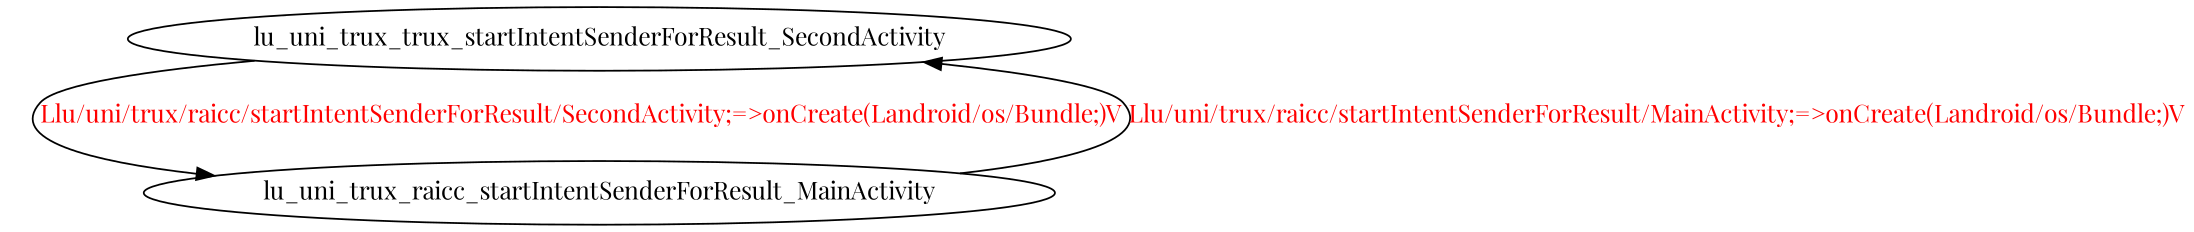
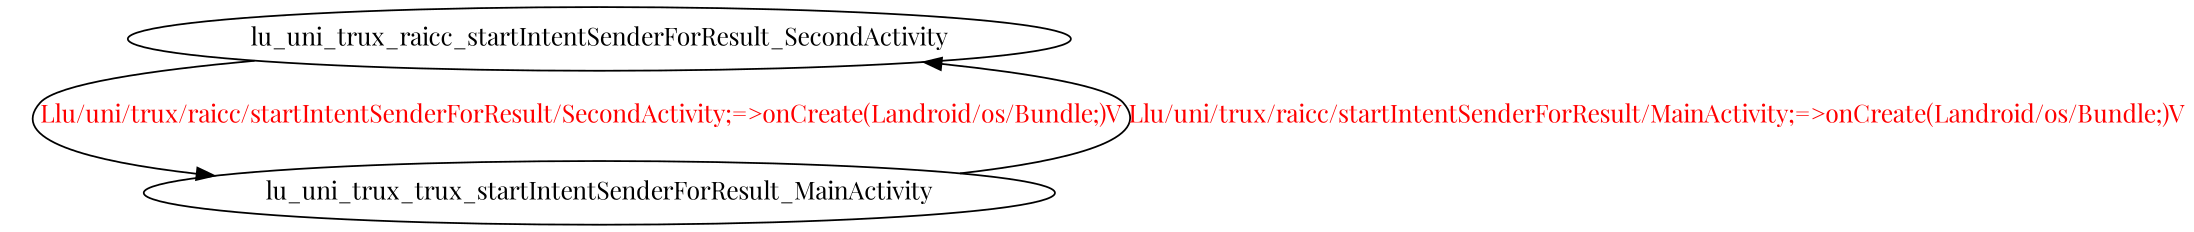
node "lu_uni_trux_trux_startIntentSenderForResult_SecondActivity": label "lu_uni_trux_trux_startIntentSenderForResult_SecondActivity" -> "lu_uni_trux_raicc_startIntentSenderForResult_SecondActivity"
node "lu_uni_trux_raicc_startIntentSenderForResult_MainActivity": label "lu_uni_trux_raicc_startIntentSenderForResult_MainActivity" -> "lu_uni_trux_trux_startIntentSenderForResult_MainActivity"
